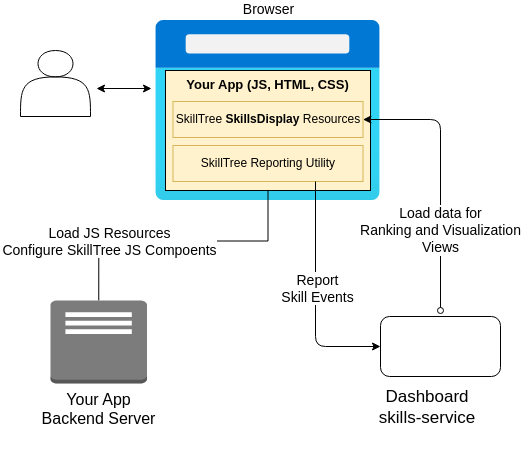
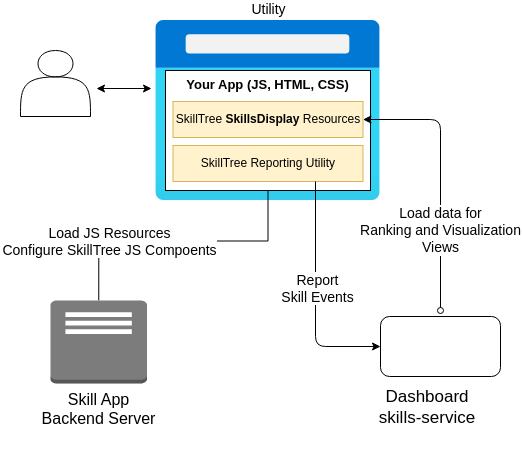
node "Browser": label "Browser" -> "Utility"
node "Your App (JS, HTML, CSS)": fillcolor #fff2cc -> #ffffff
node "Your App Backend Server": label "Your App Backend Server" -> "Skill App Backend Server"
